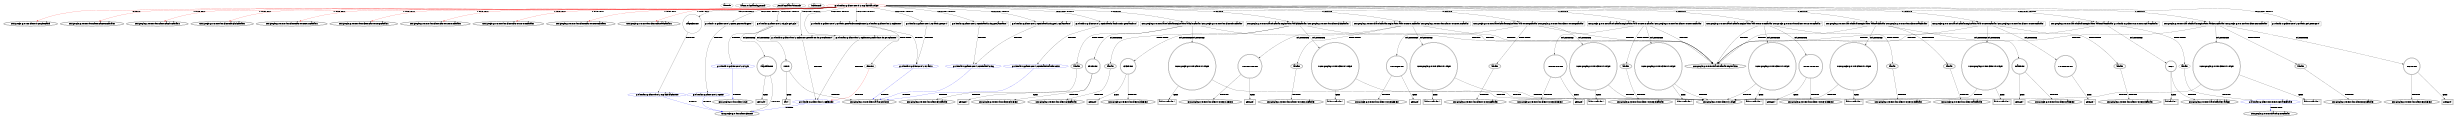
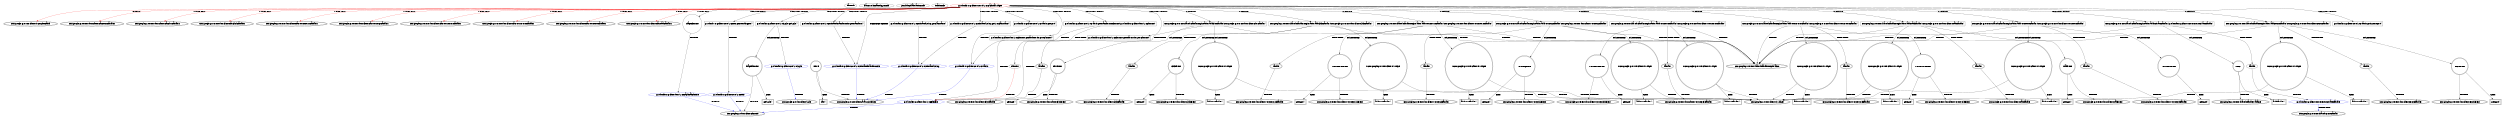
edge "gwt.html5.svg.client.user.ui.SVGGraphicalWidget" -> "gwt.html5.svg.client.core.SVGAnimatedString getClassName()": now "gwt.html5.svg.client.user.ui.SVGGraphicalWidget" -> "gwt.html5.svg.client.core.SVGAnimatedTransformList"
edge "gwt.html5.svg.client.core.SVGStyle getStyle()" -> "VAR19": removed, label "INSTANTIATE"
